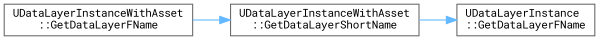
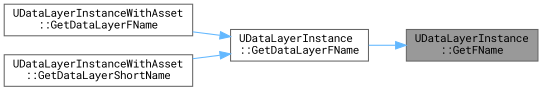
edge "UDataLayerInstanceWithAsset ::GetDataLayerFName" -> "UDataLayerInstanceWithAsset ::GetDataLayerShortName": now "UDataLayerInstanceWithAsset ::GetDataLayerFName" -> "UDataLayerInstance ::GetDataLayerFName"
node "UDataLayerInstance ::GetFName": added
